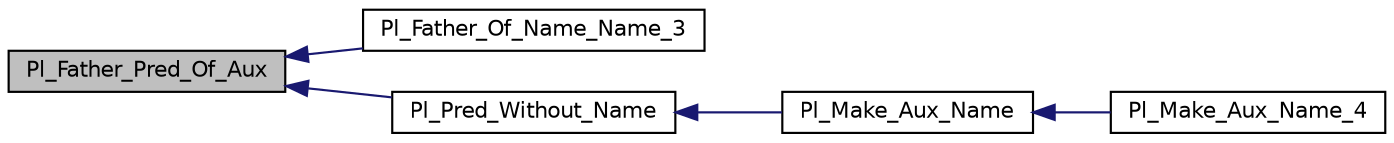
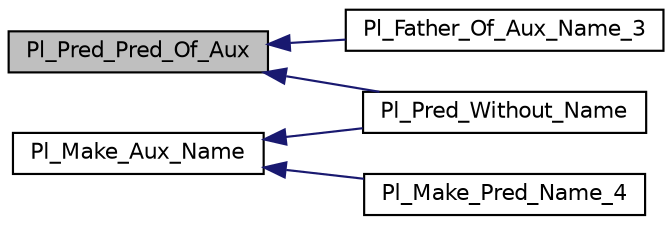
node "Pl_Father_Of_Name_Name_3": label "Pl_Father_Of_Name_Name_3" -> "Pl_Father_Of_Aux_Name_3"
node "Pl_Father_Pred_Of_Aux": label "Pl_Father_Pred_Of_Aux" -> "Pl_Pred_Pred_Of_Aux"
edge "Pl_Make_Aux_Name" -> "Pl_Pred_Without_Name": reversed
node "Pl_Make_Aux_Name_4": label "Pl_Make_Aux_Name_4" -> "Pl_Make_Pred_Name_4"
